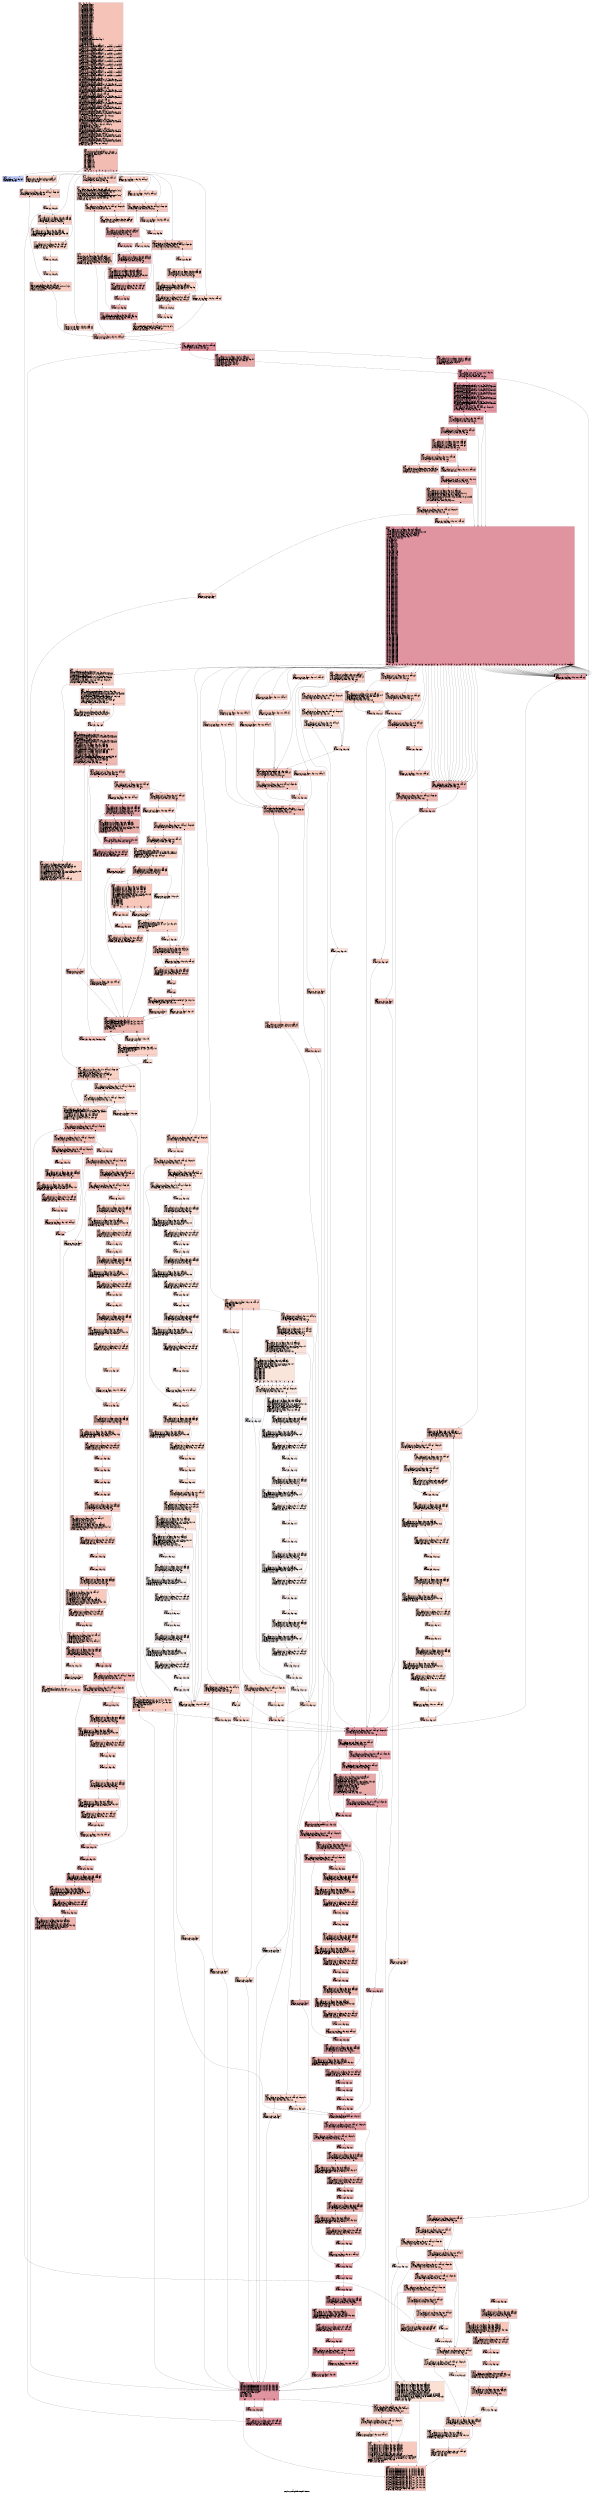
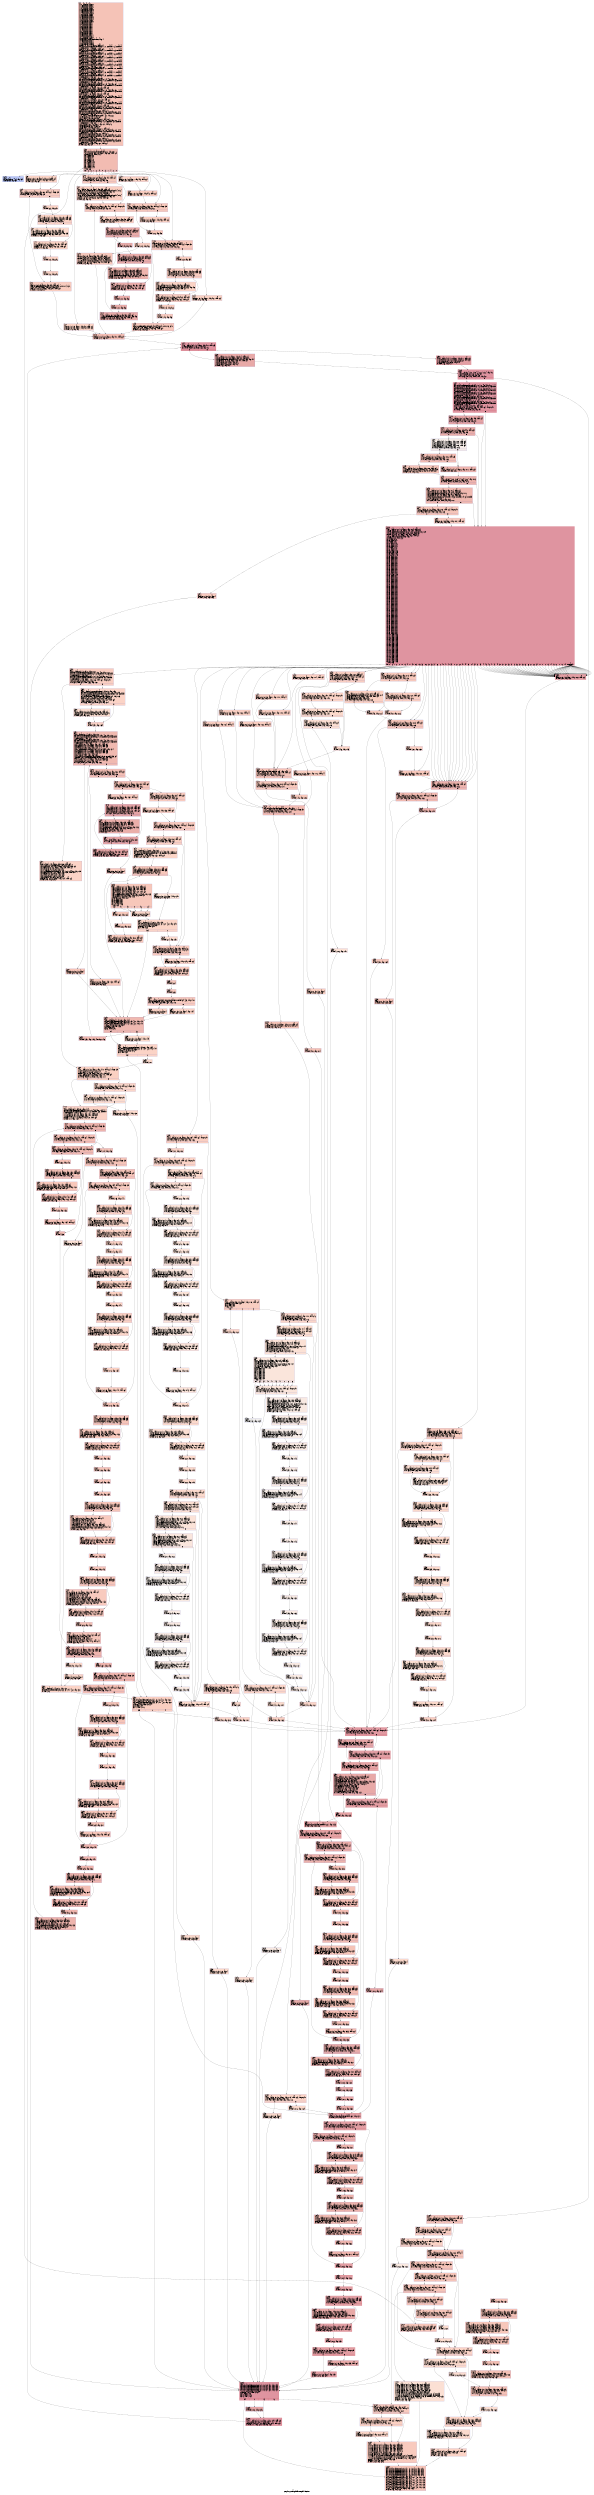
node "%176:": fillcolor #d6524470 -> #ead5c970
